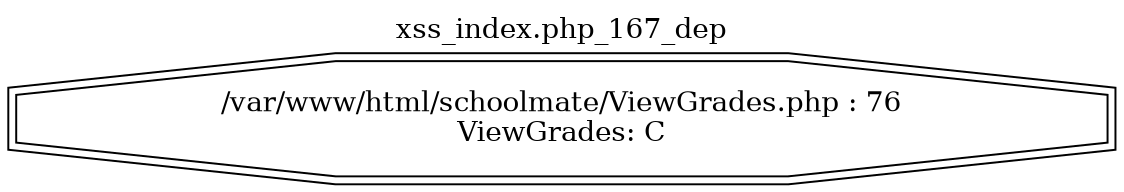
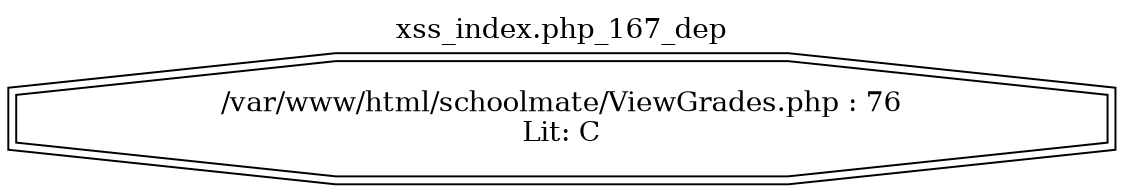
node "/var/www/html/schoolmate/ViewGrades.php : 76 ViewGrades: C": label "/var/www/html/schoolmate/ViewGrades.php : 76 ViewGrades: C" -> "/var/www/html/schoolmate/ViewGrades.php : 76 Lit: C"
